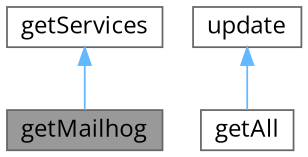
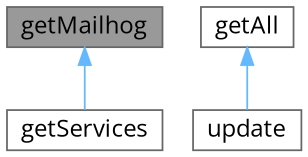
edge "getMailhog" -> "getServices": reversed
edge "getAll" -> "update": reversed
